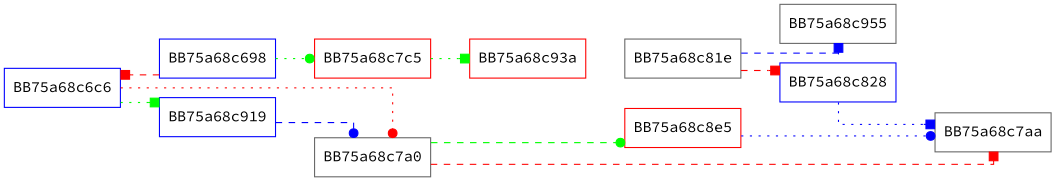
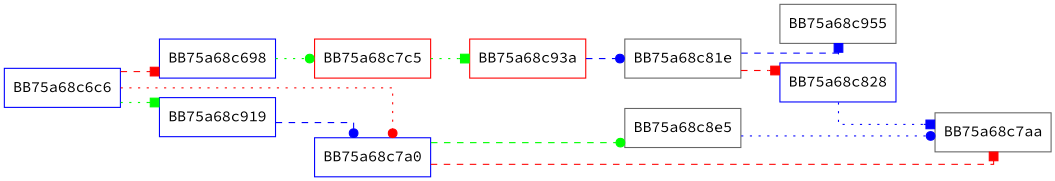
edge "BB75a68c93a" -> "BB75a68c81e": added
edge "BB75a68c698" -> "BB75a68c6c6": reversed
node "BB75a68c8e5": color red -> gray40
node "BB75a68c7a0": color gray40 -> blue
